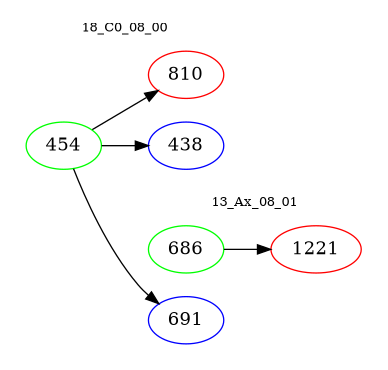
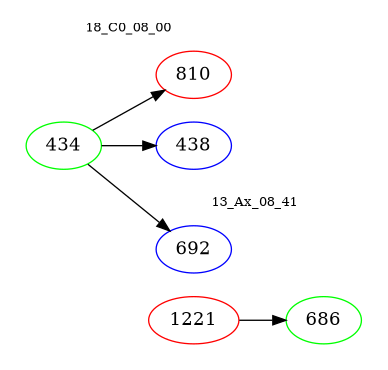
node "454": label "454" -> "434"
cluster "13_Ax_08_01": label "13_Ax_08_01" -> "13_Ax_08_41"
edge "686" -> "1221": reversed
node "691": label "691" -> "692"
